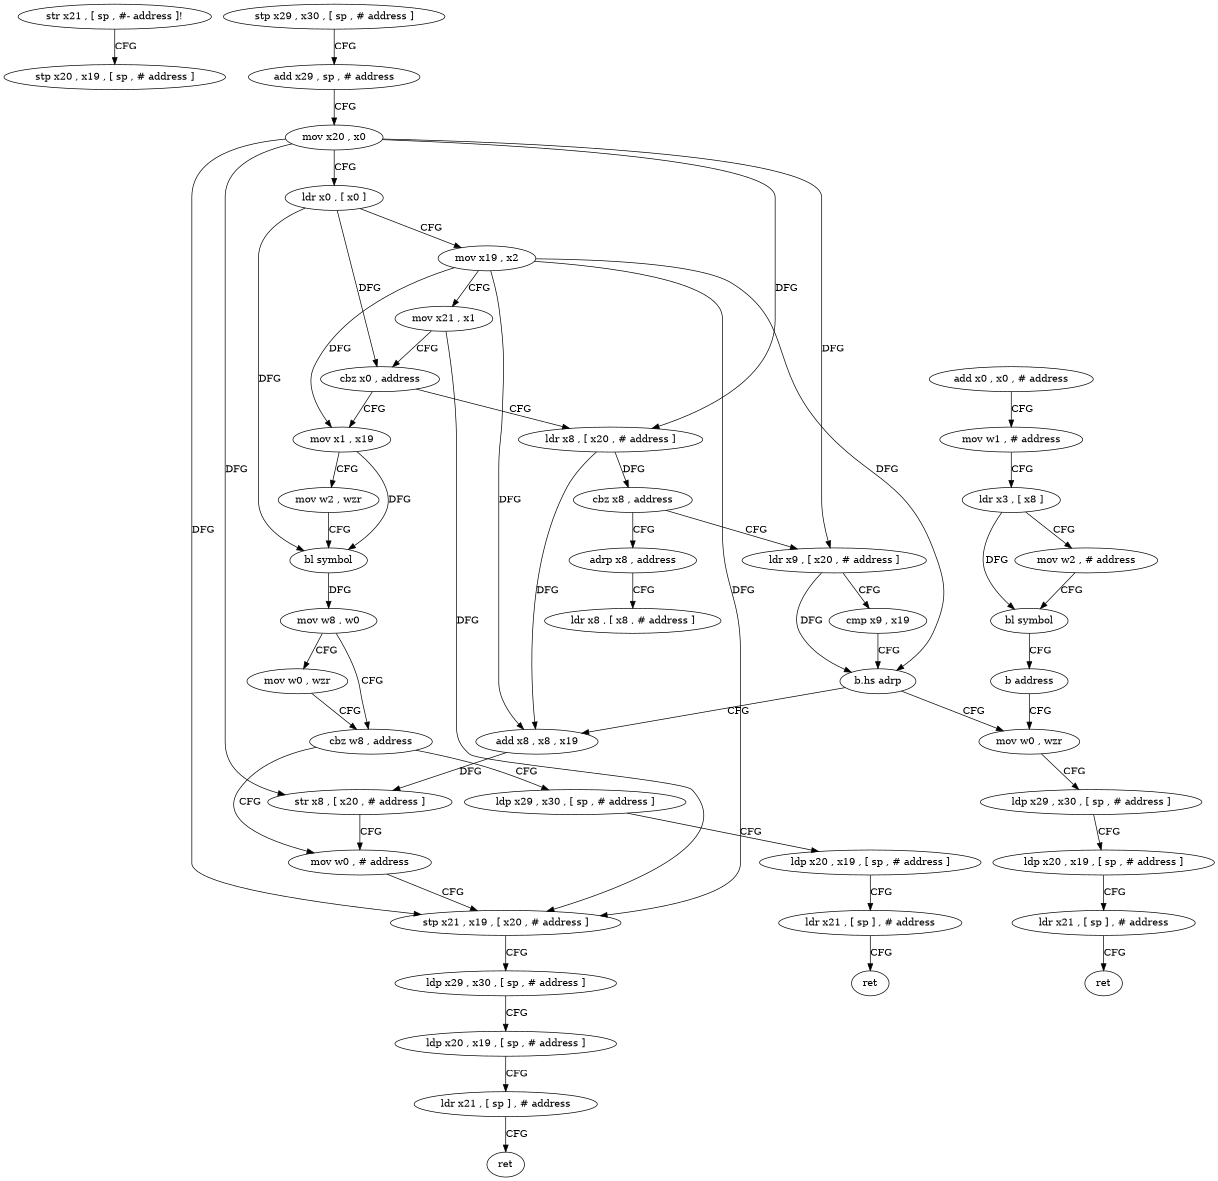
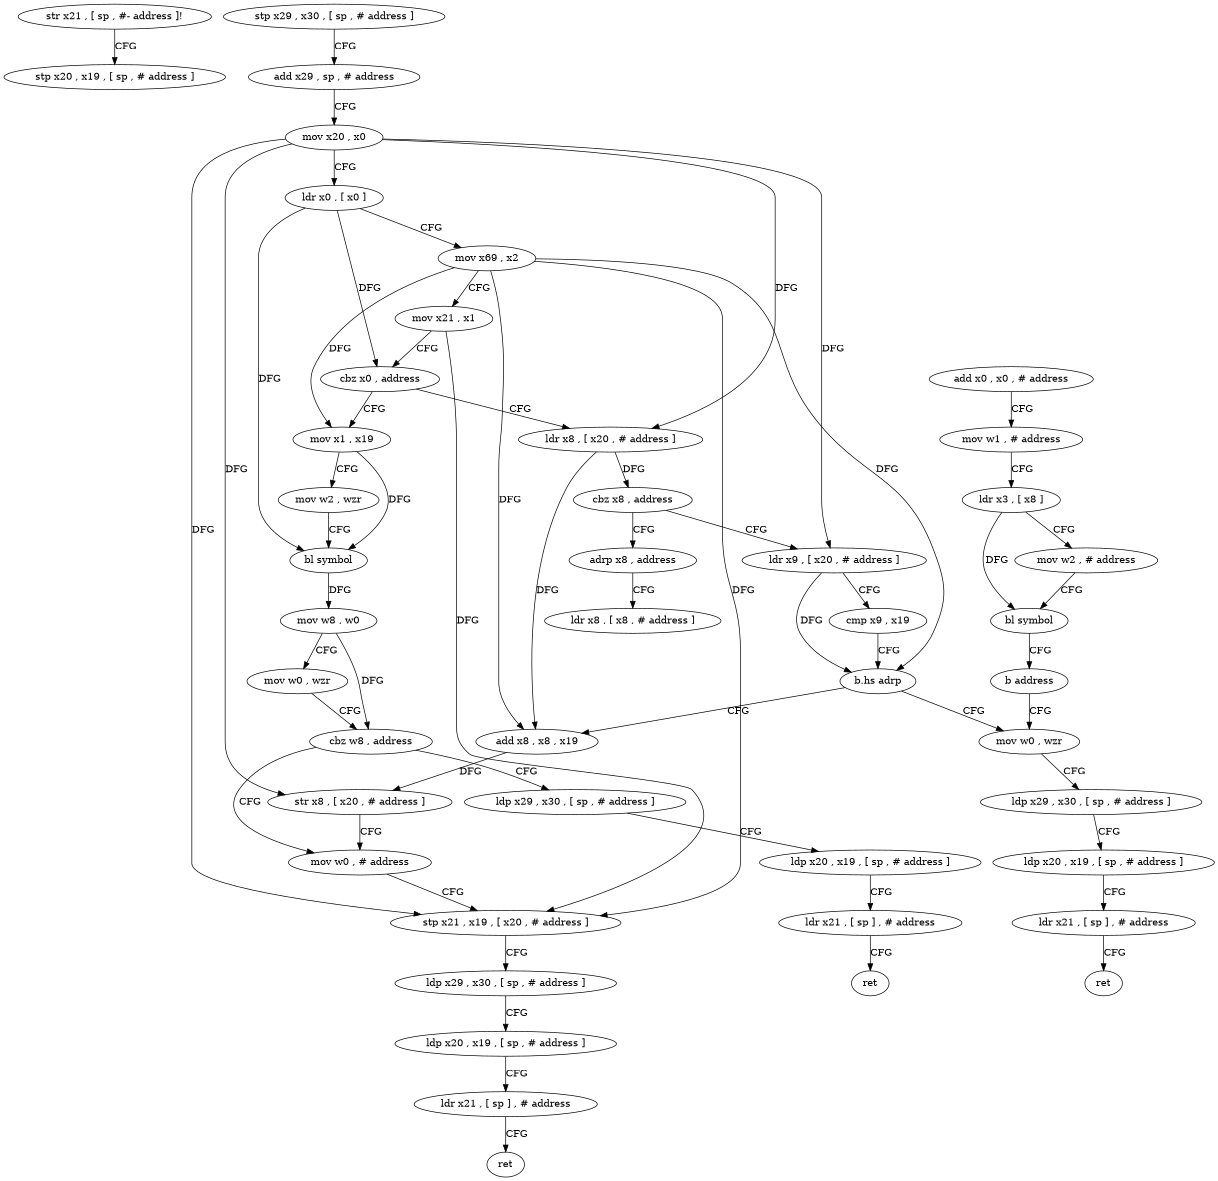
node "mov x19 , x2": label "mov x19 , x2" -> "mov x69 , x2"
edge "mov w8 , w0" -> "cbz w8 , address": label "CFG" -> "DFG"
